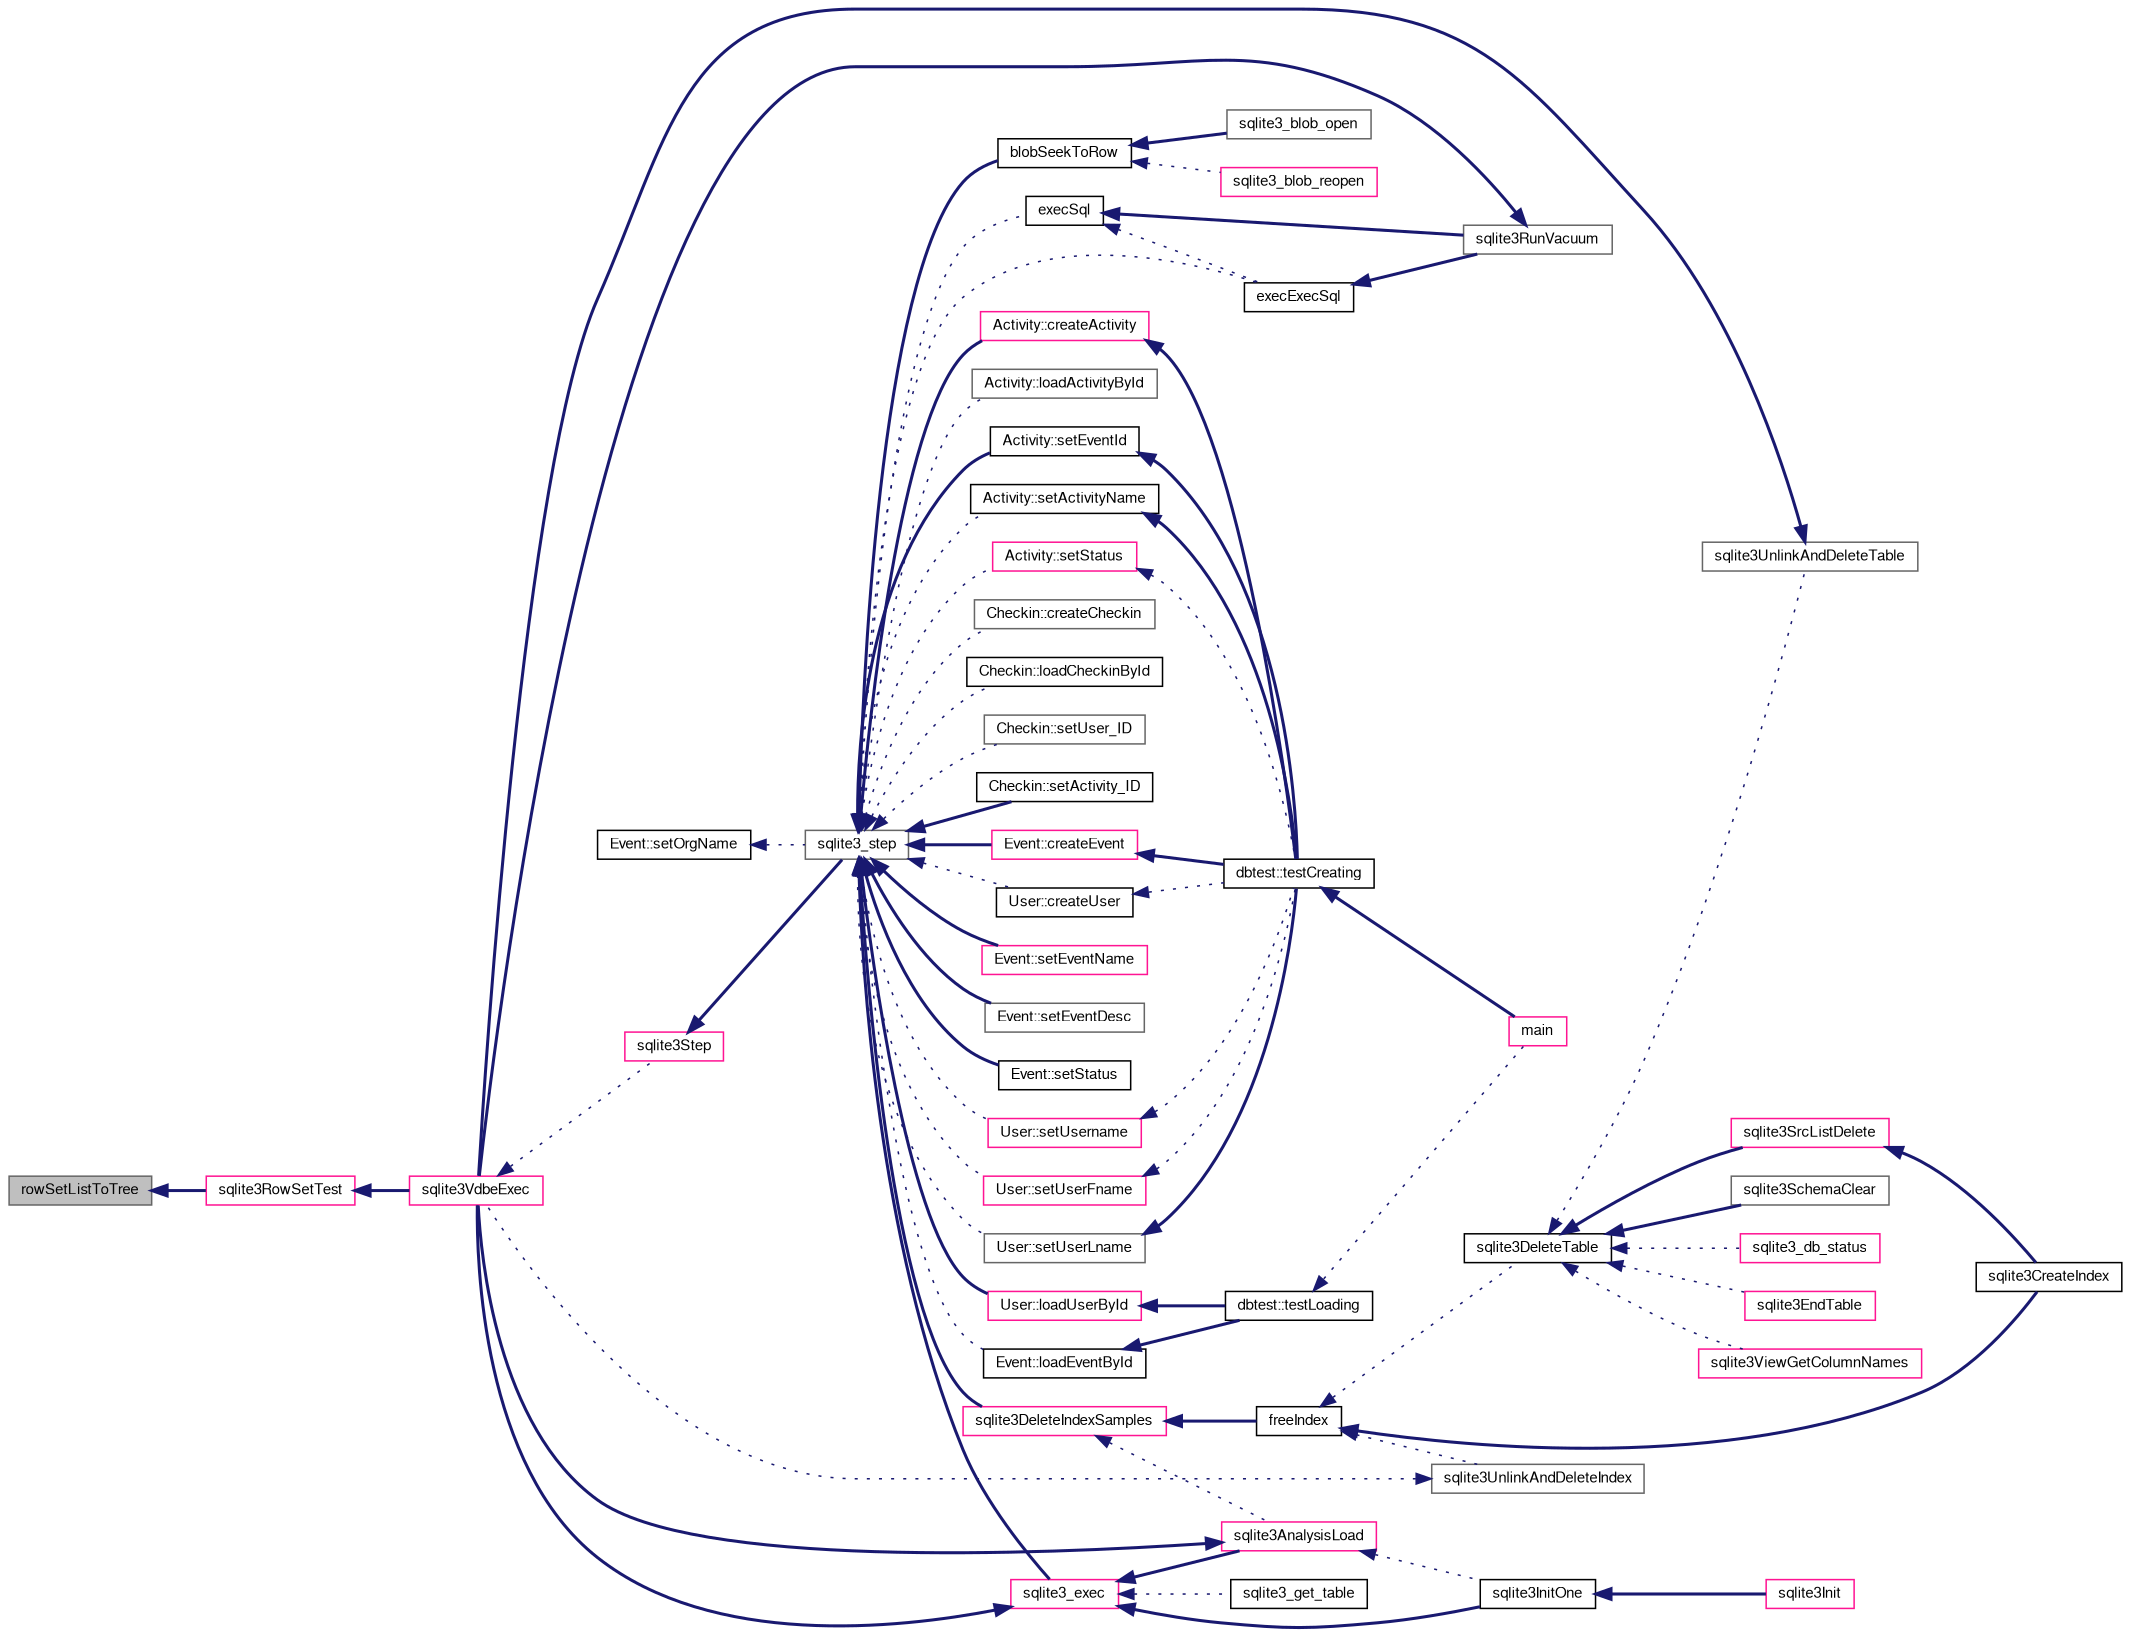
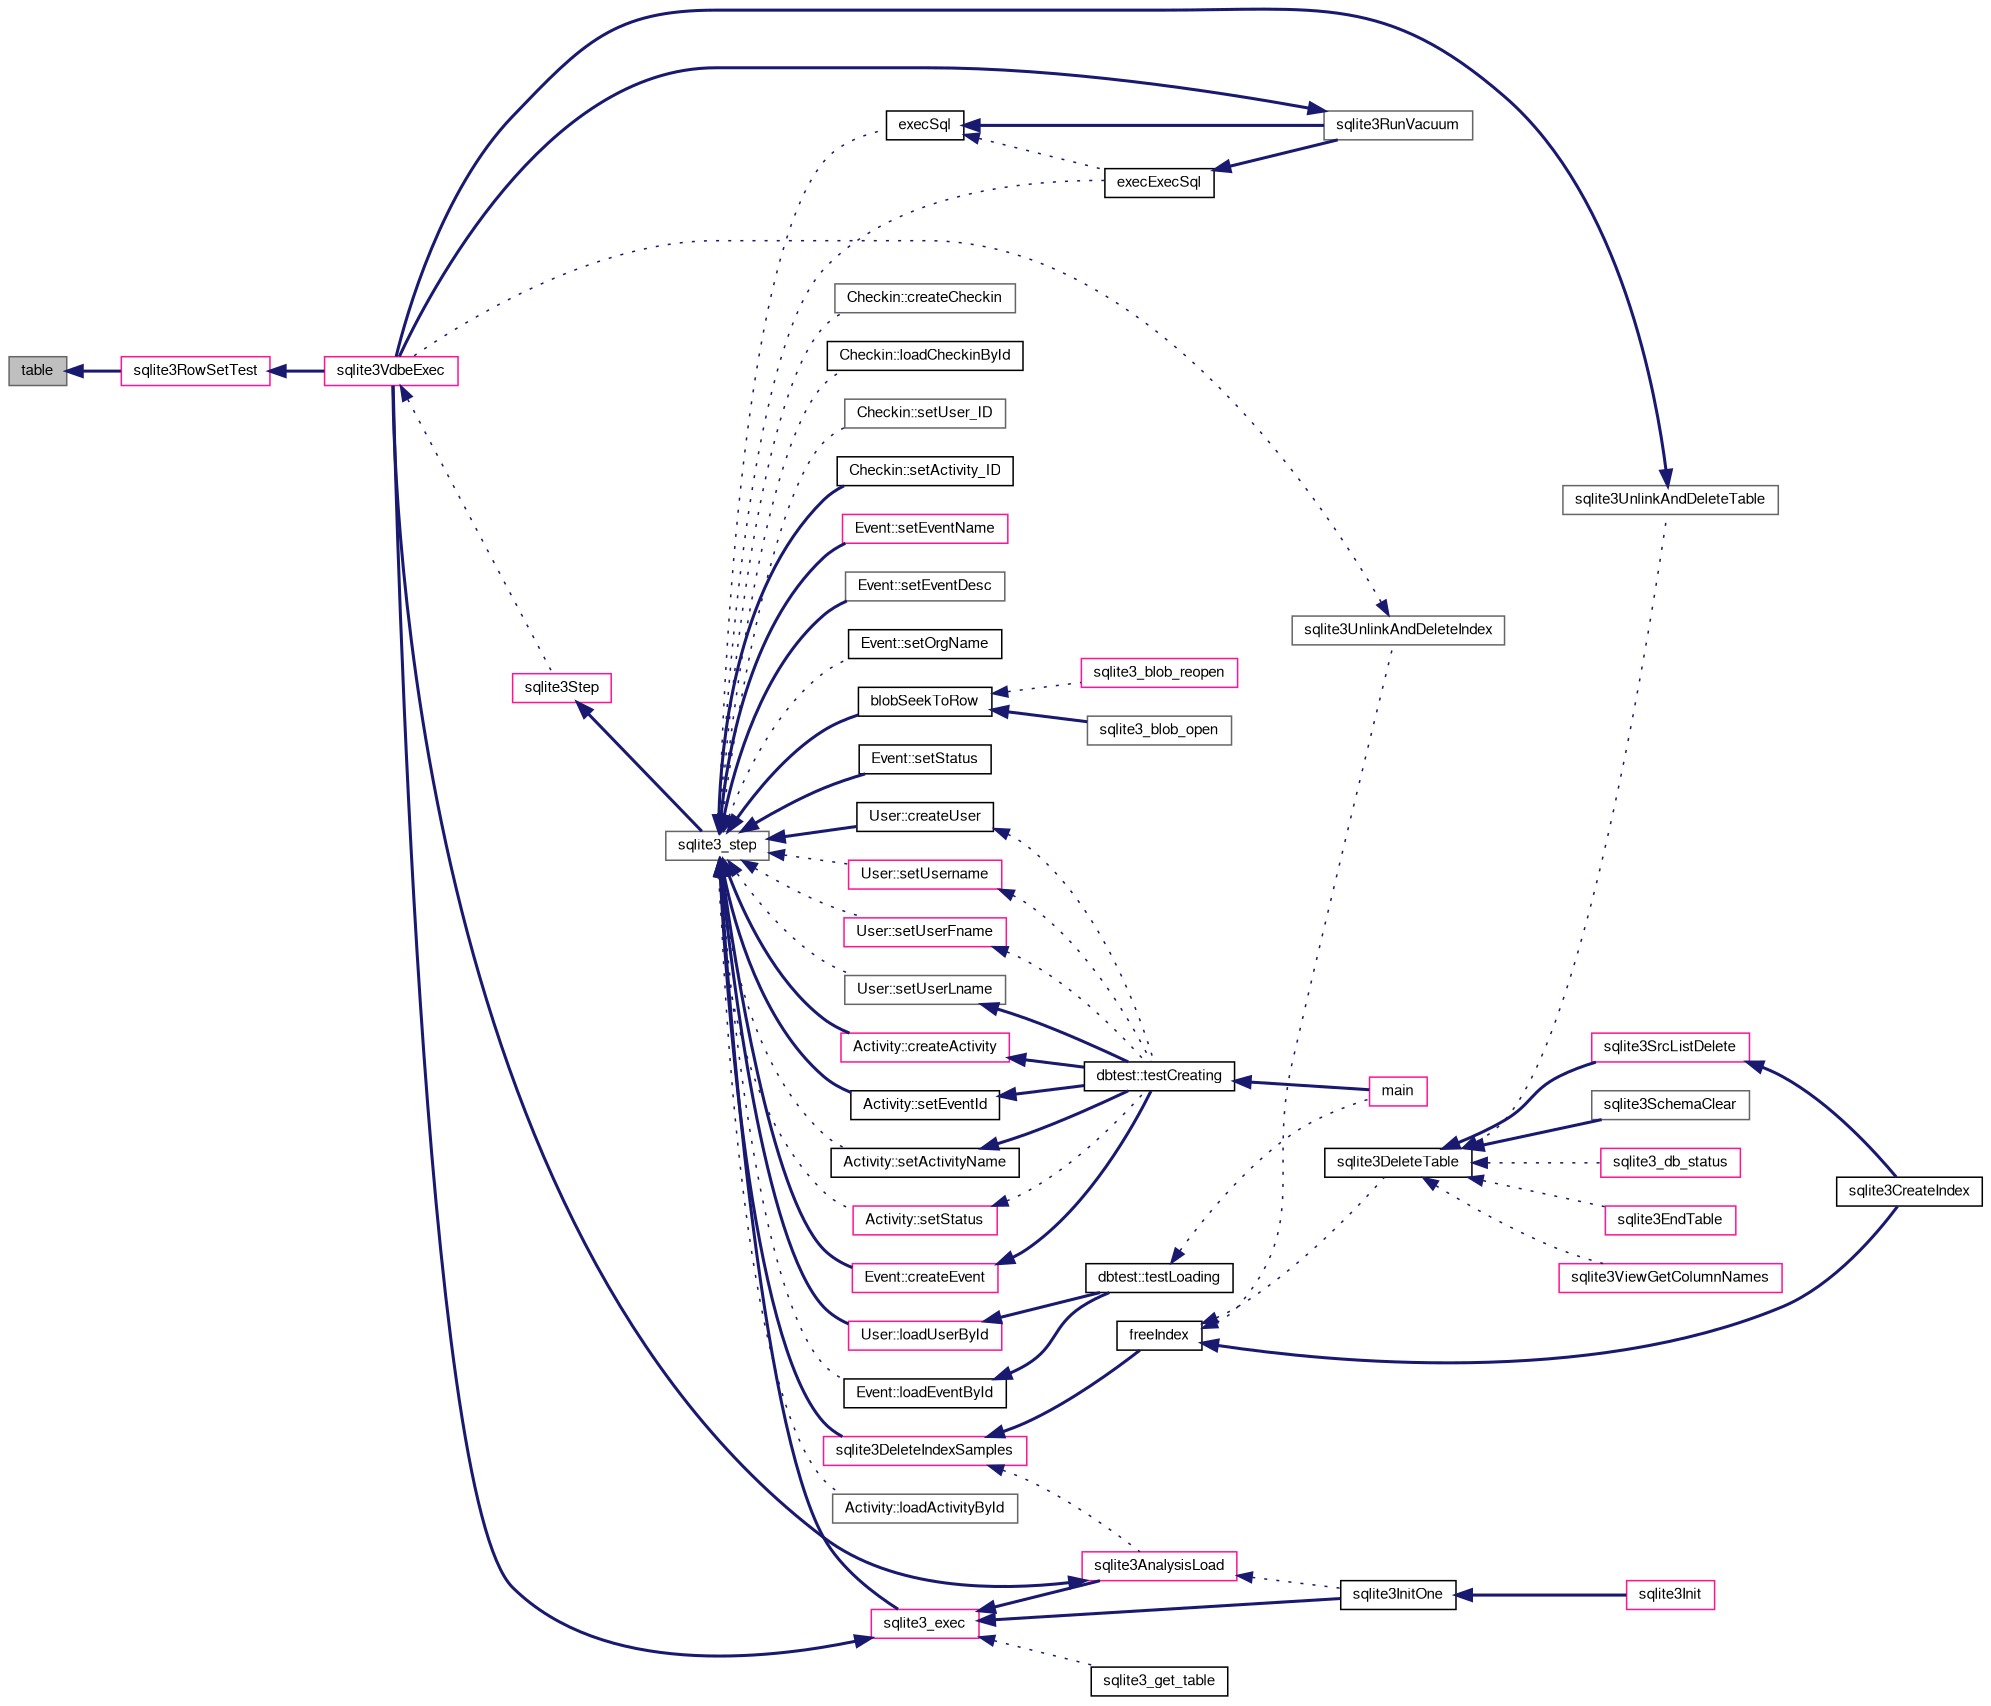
edge "sqlite3_step" -> "Event::setOrgName": reversed
edge "User::createUser" -> "sqlite3_step": style dotted -> bold
node "rowSetListToTree": label "rowSetListToTree" -> "table"
